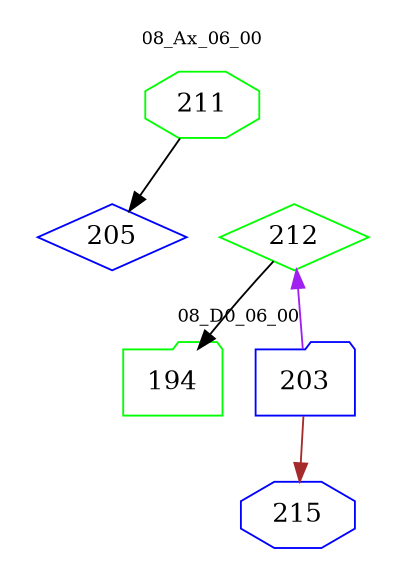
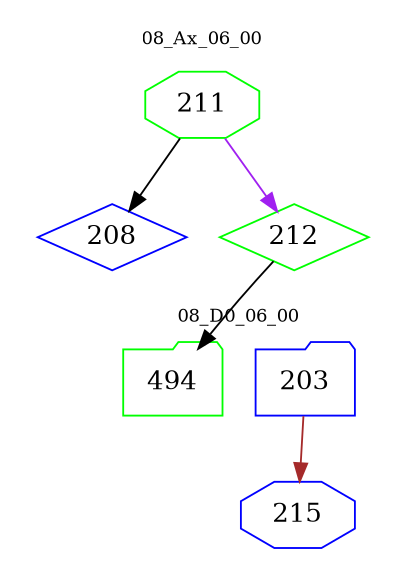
node "205": label "205" -> "208"
edge "203" -> "212": now "211" -> "212"
node "194": label "194" -> "494"
